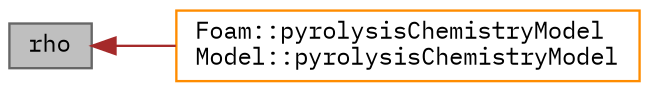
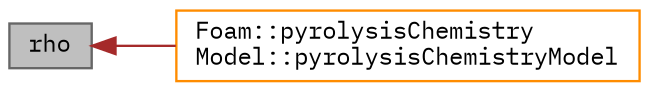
node "Foam::pyrolysisChemistryModel Model::pyrolysisChemistryModel": label "Foam::pyrolysisChemistryModel Model::pyrolysisChemistryModel" -> "Foam::pyrolysisChemistry Model::pyrolysisChemistryModel"
